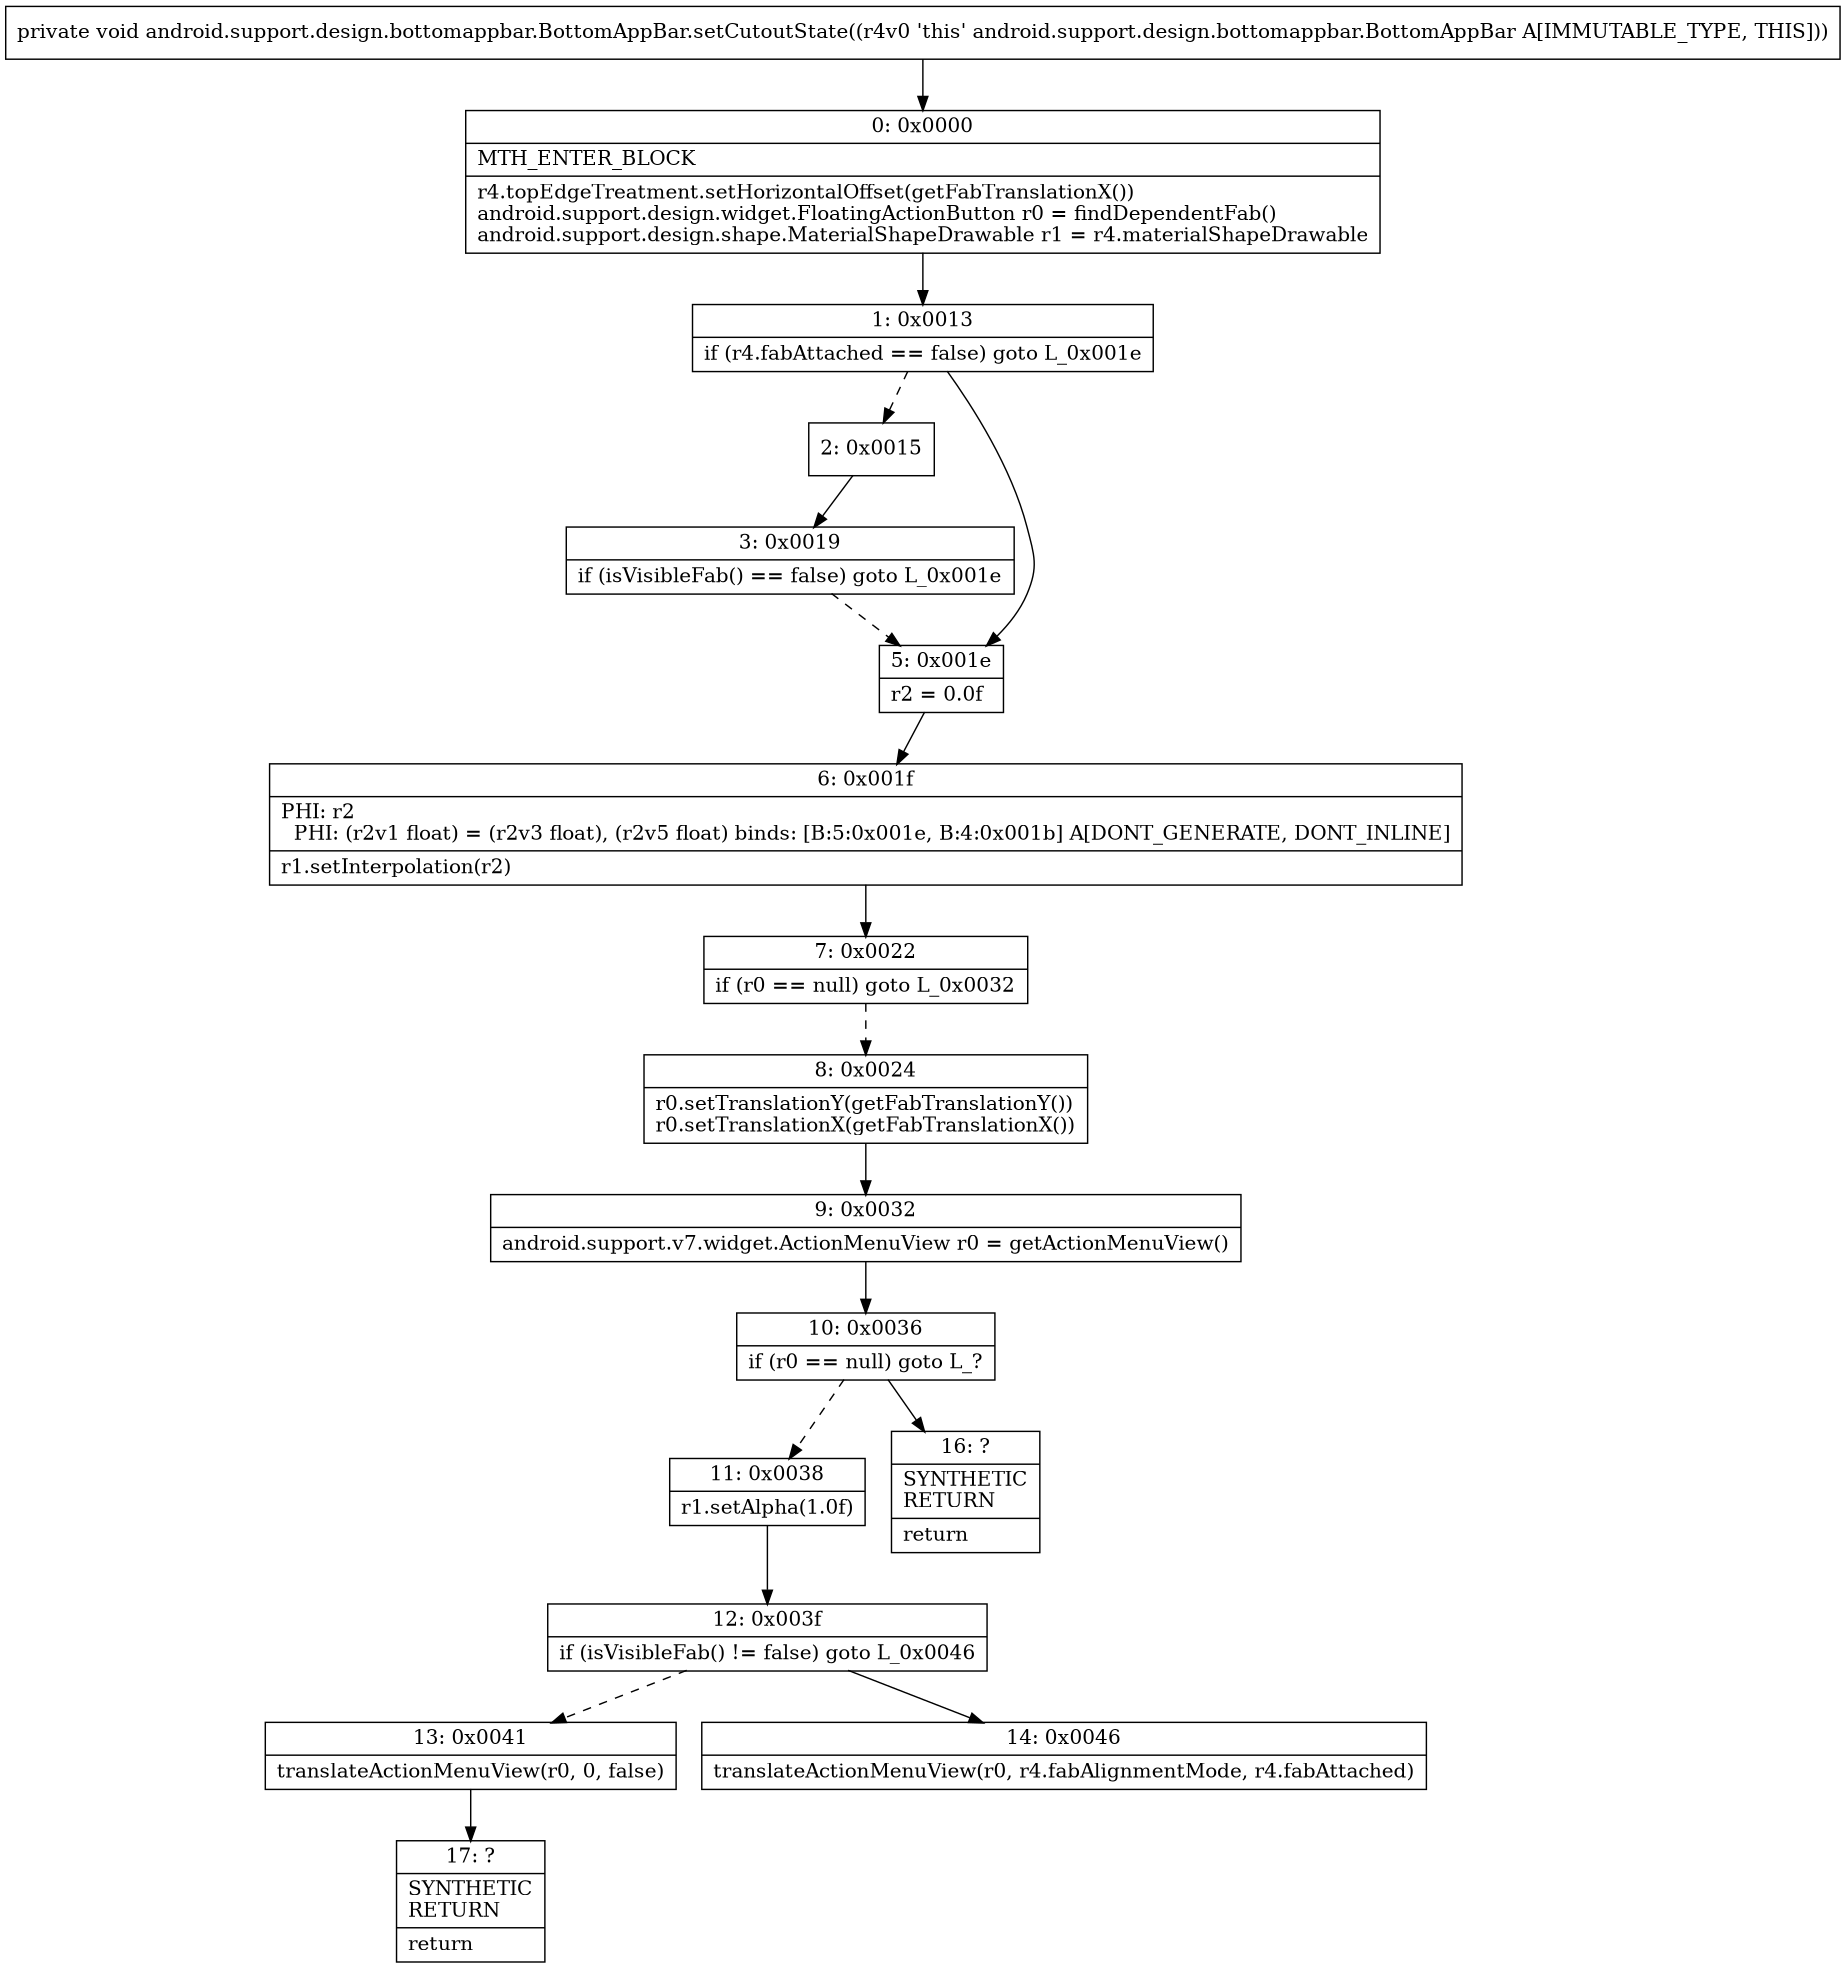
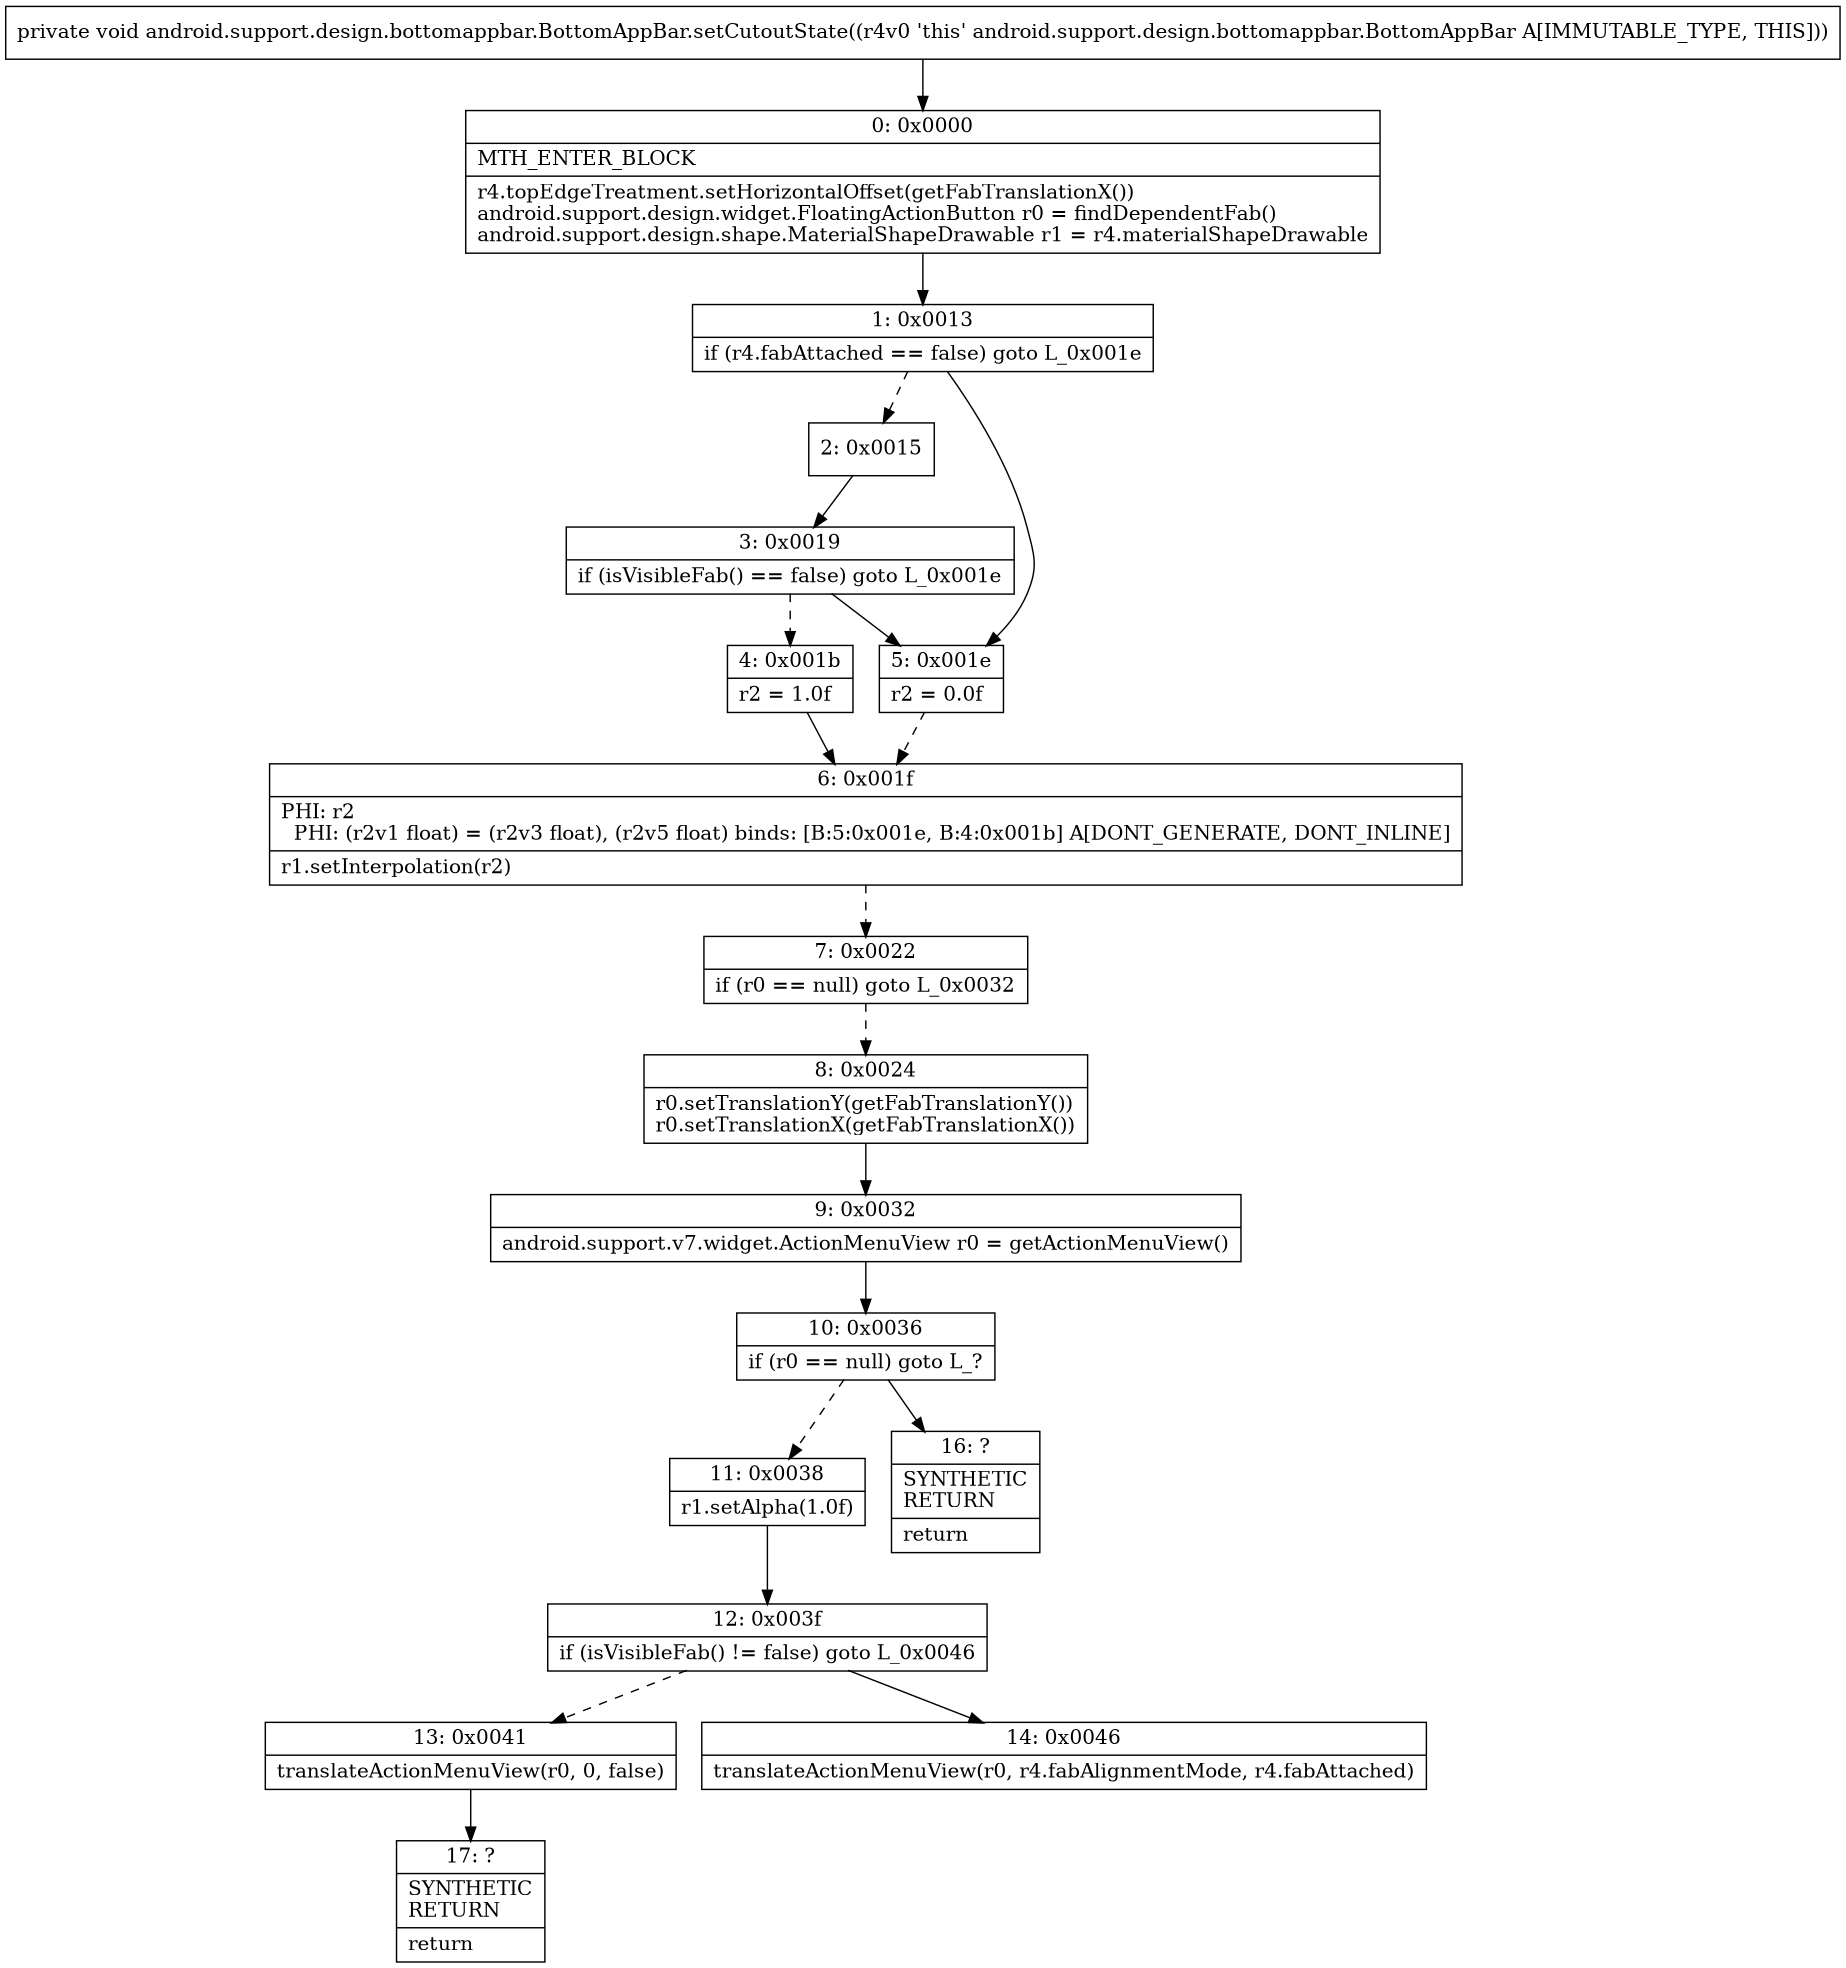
edge "3: 0x0019" -> "5: 0x001e": style dashed -> solid
node "4: 0x001b": added
edge "5: 0x001e" -> "6: 0x001f": style solid -> dashed
edge "6: 0x001f" -> "7: 0x0022": style solid -> dashed
